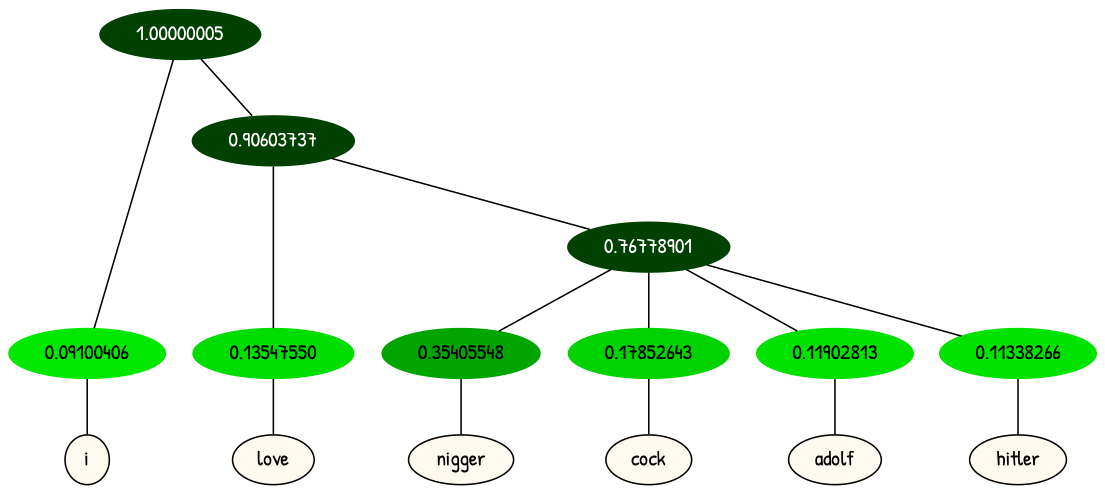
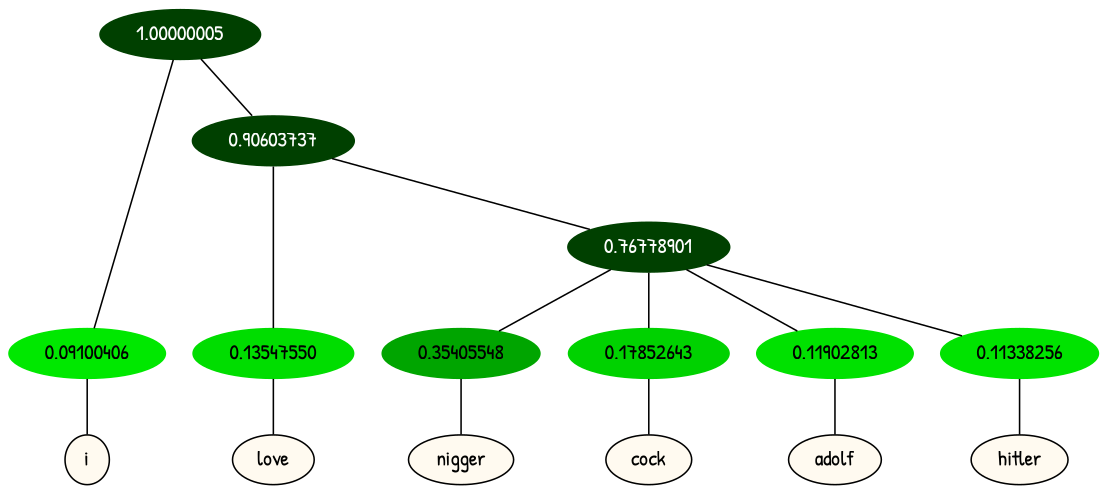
node "0.11338266": label "0.11338266" -> "0.11338256"
